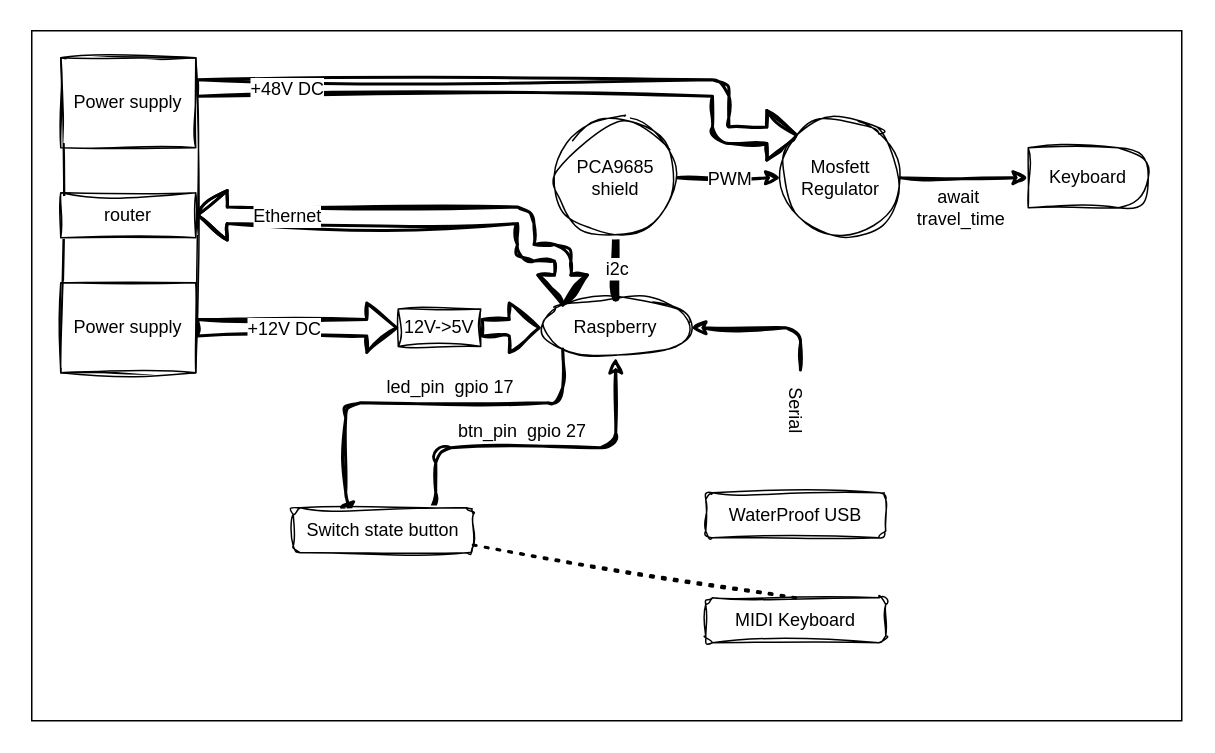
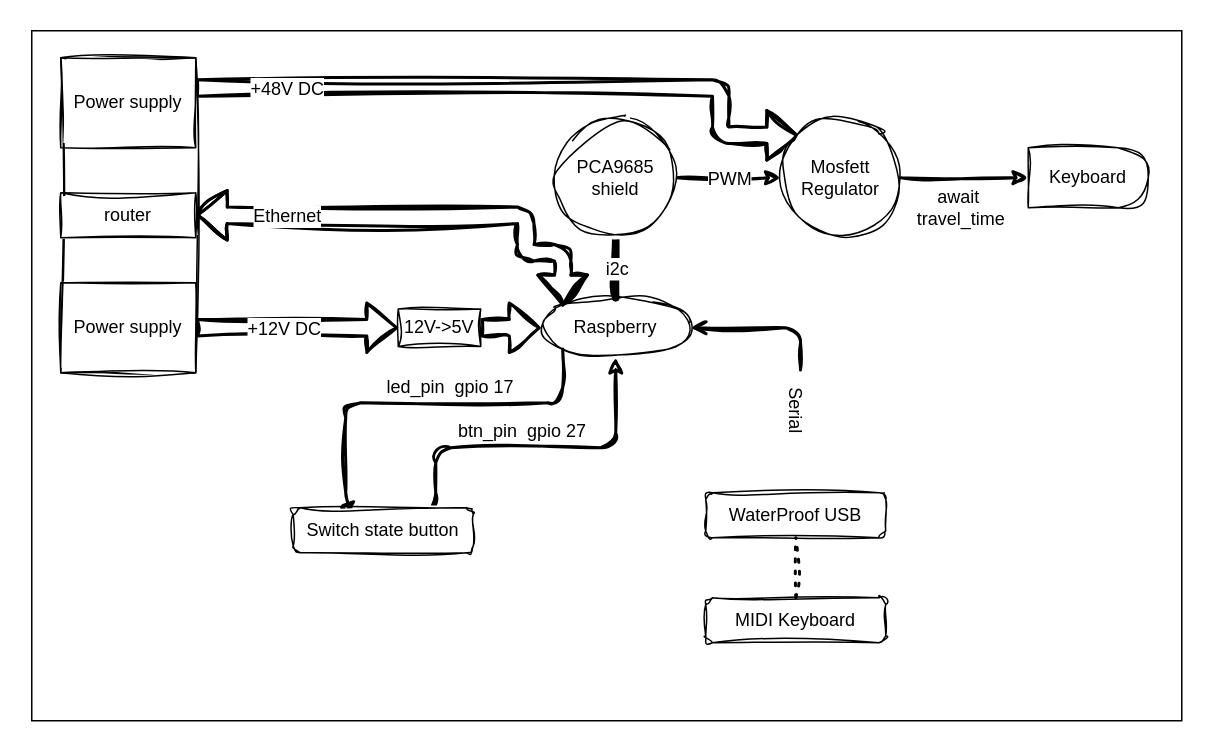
edge "Serial" -> "Raspberry": arrowhead classic -> open
edge "Switch state button" -- "MIDI Keyboard": now "WaterProof USB" -- "MIDI Keyboard"
